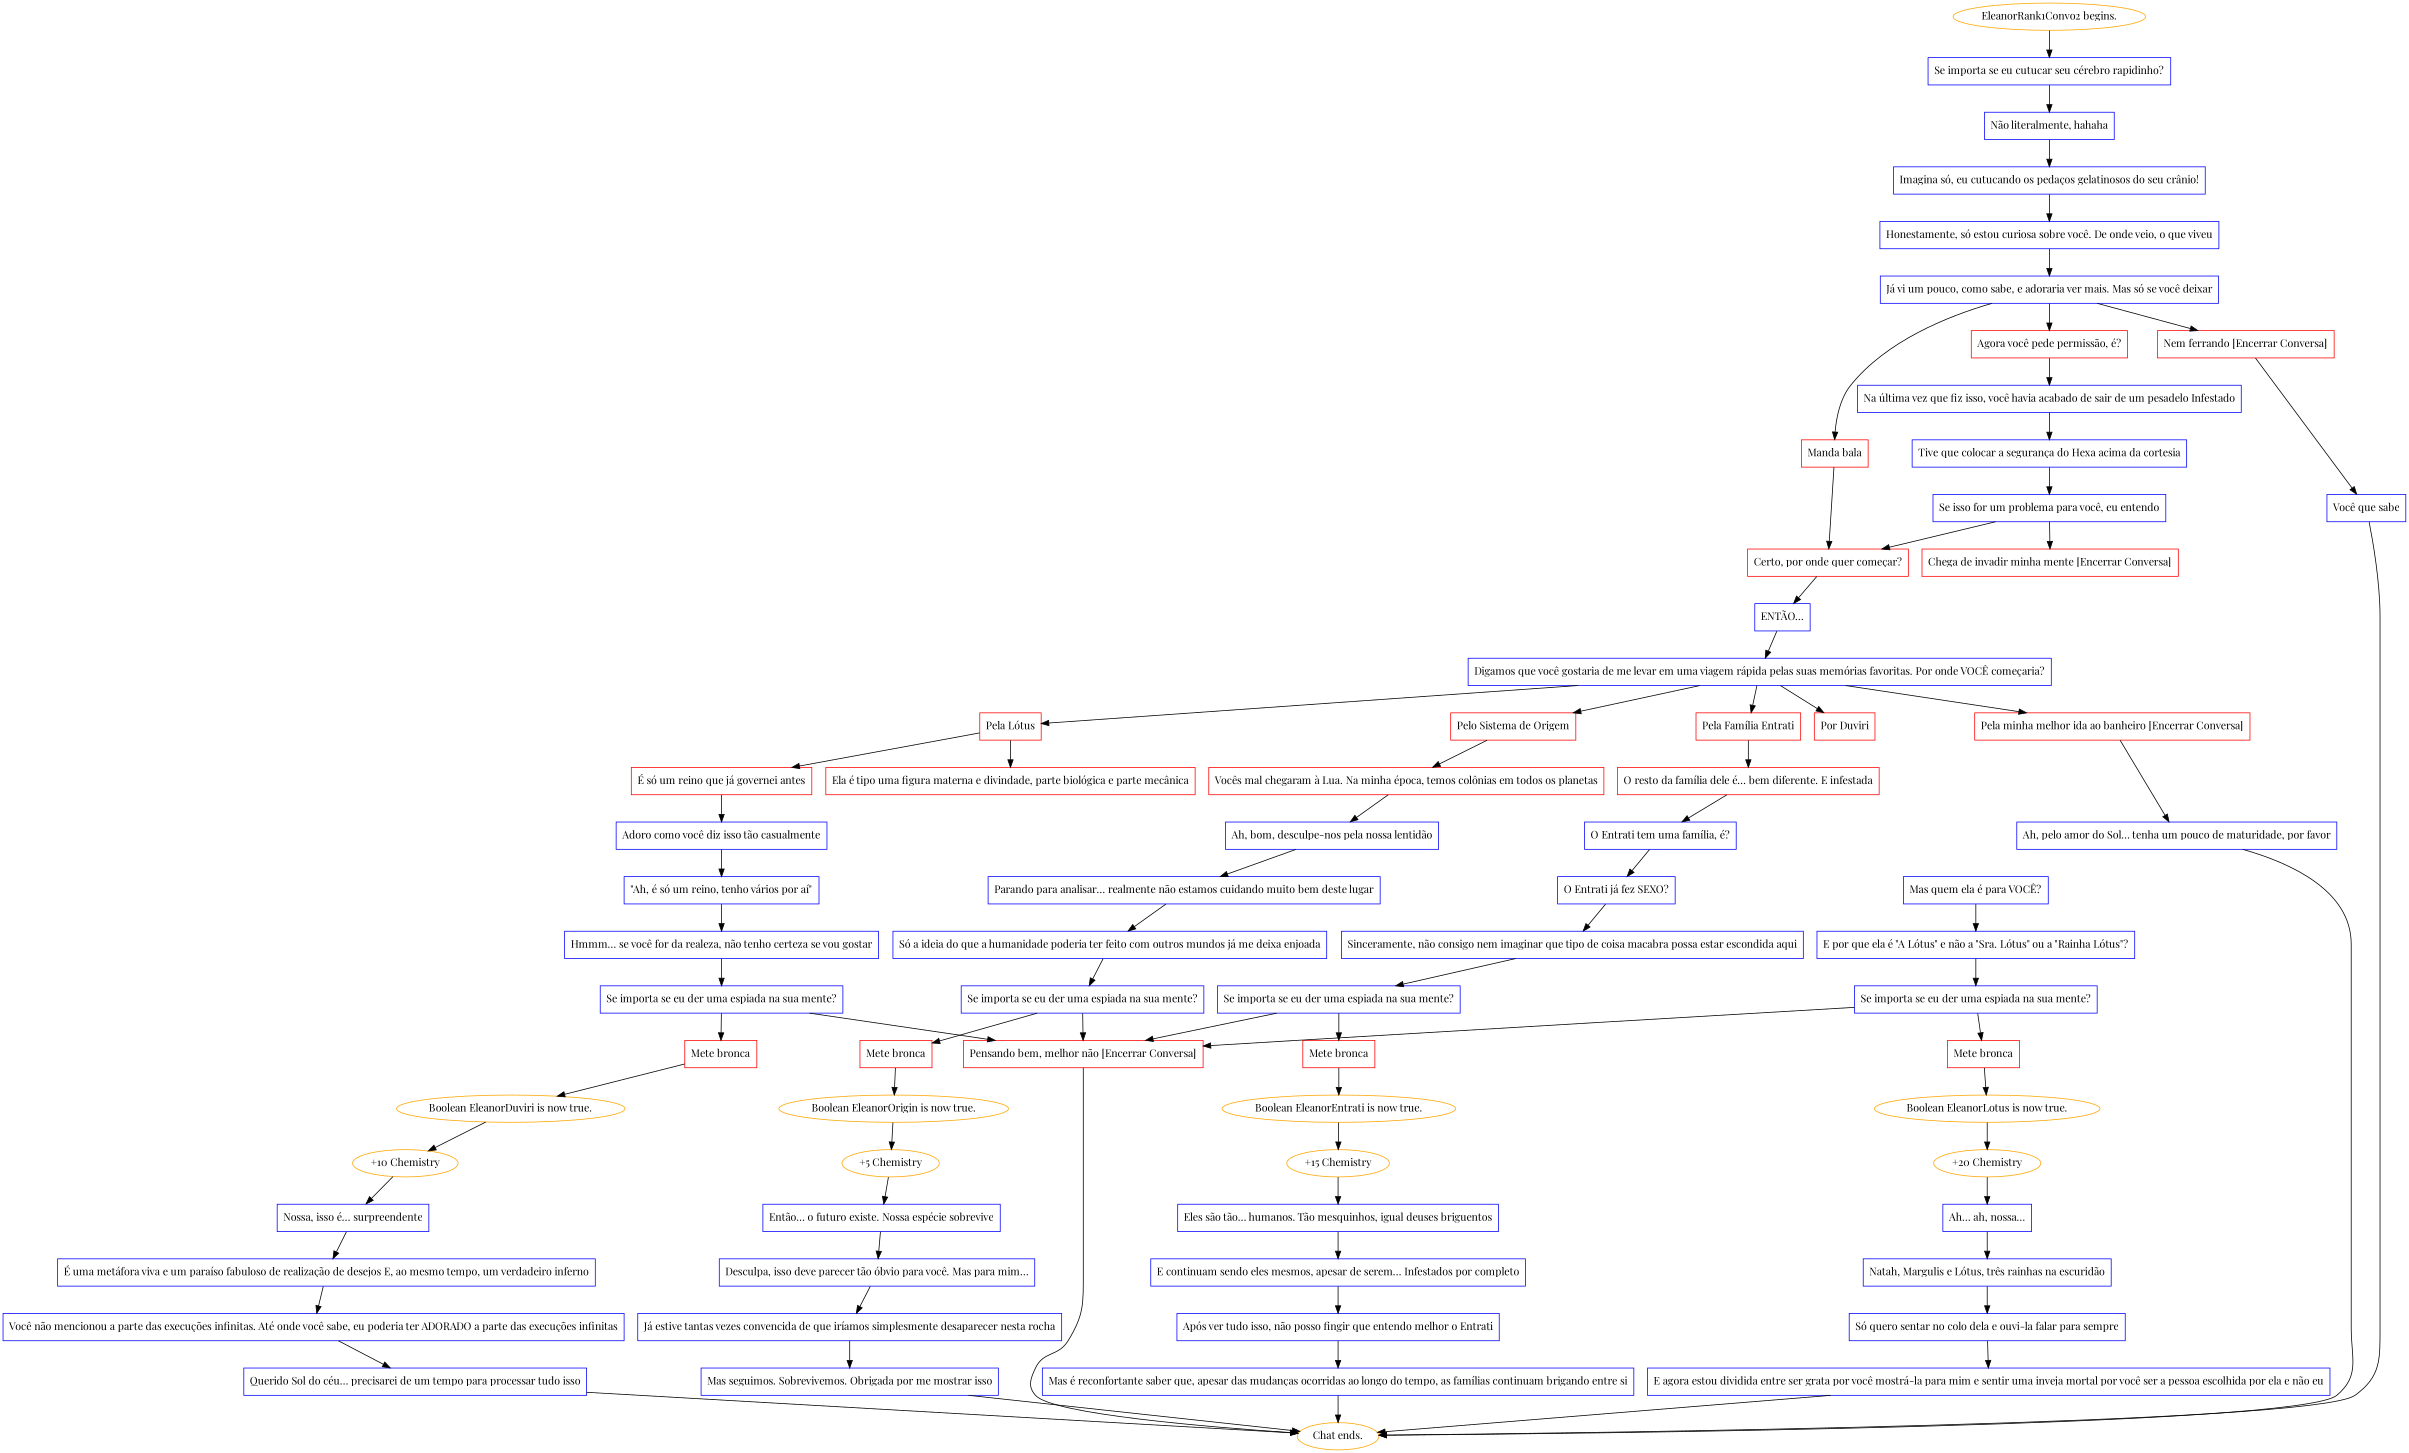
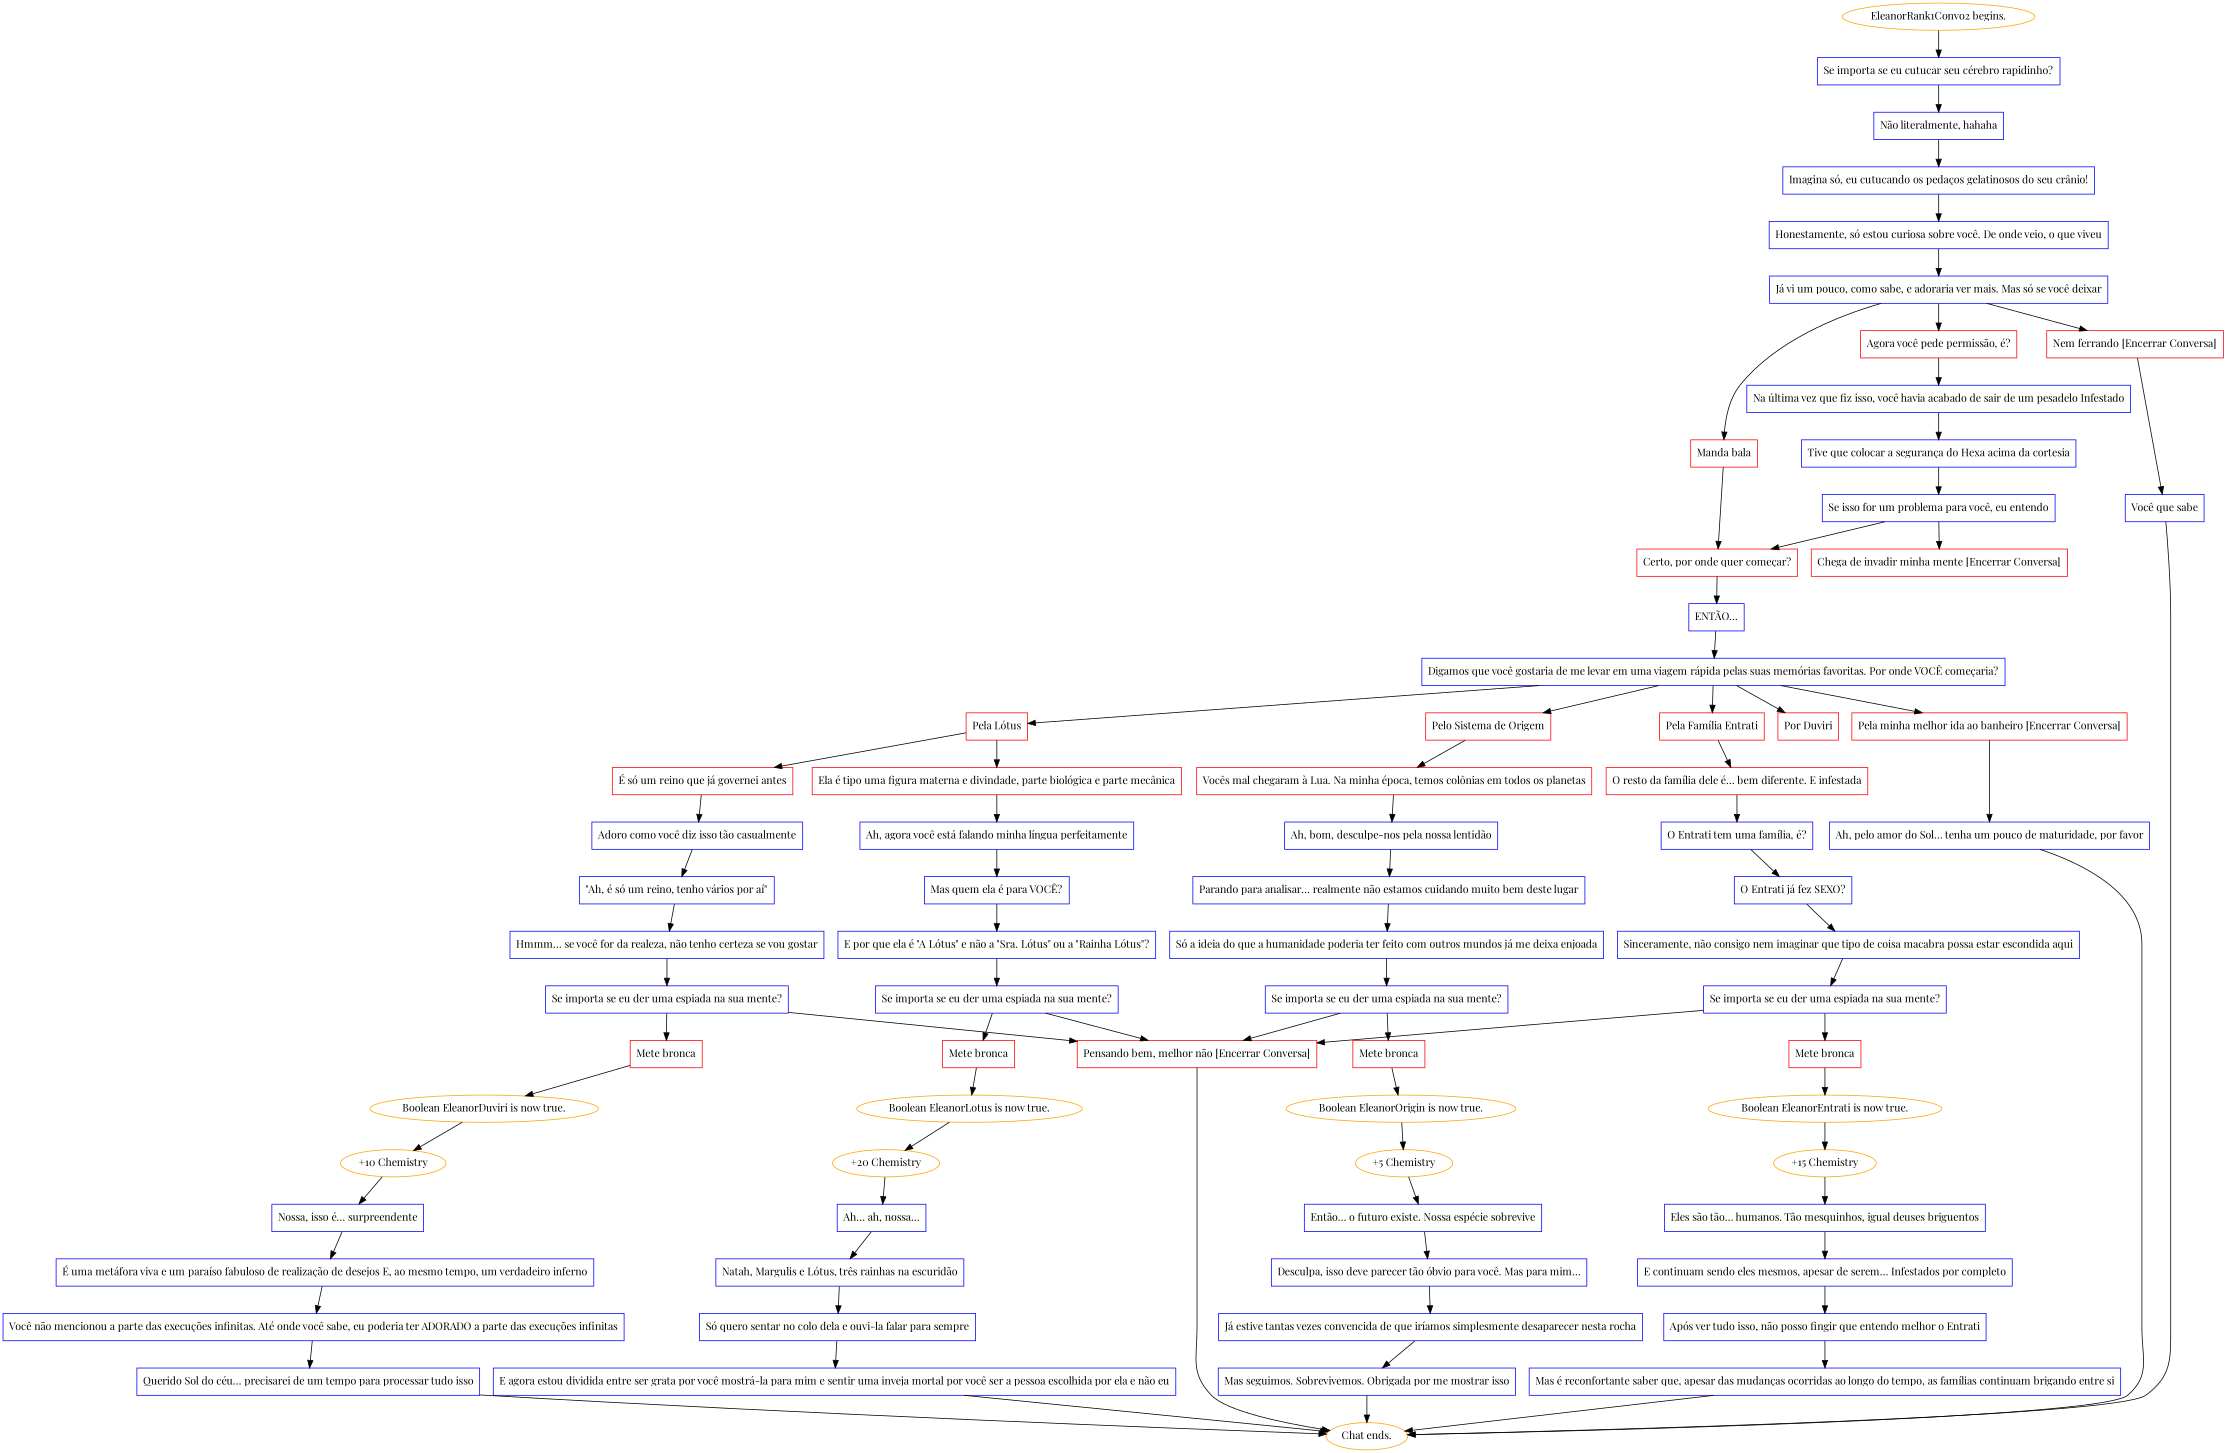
node "Ah, agora você está falando minha língua perfeitamente": added
